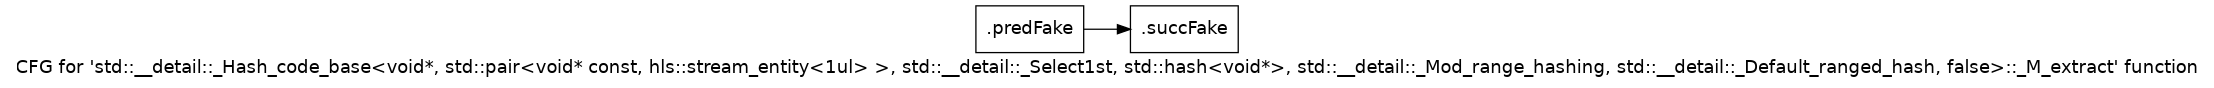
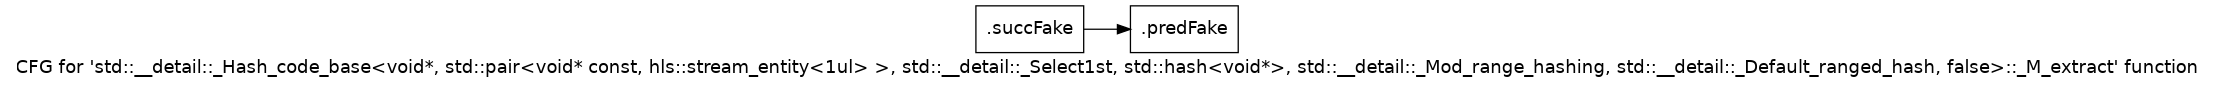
edge ".predFake" -> ".succFake": reversed
